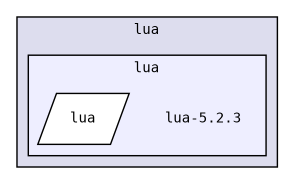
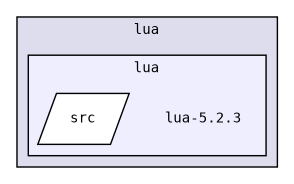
node "lua": label "lua" -> "src"
